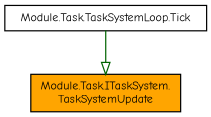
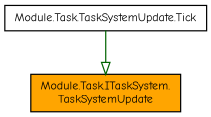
node "Module.Task.TaskSystemLoop.Tick": label "Module.Task.TaskSystemLoop.Tick" -> "Module.Task.TaskSystemUpdate.Tick"
